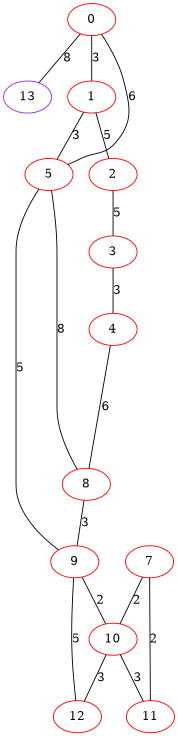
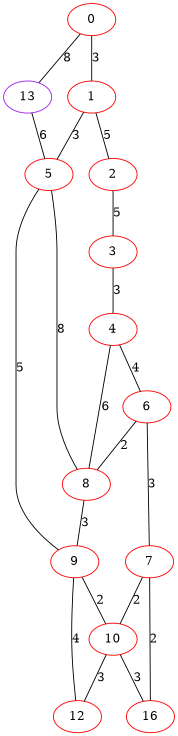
edge "0" -- "5": now "13" -- "5"
node "6": added
edge "9" -- "12": label "5" -> "4"
node "11": label "11" -> "16"
